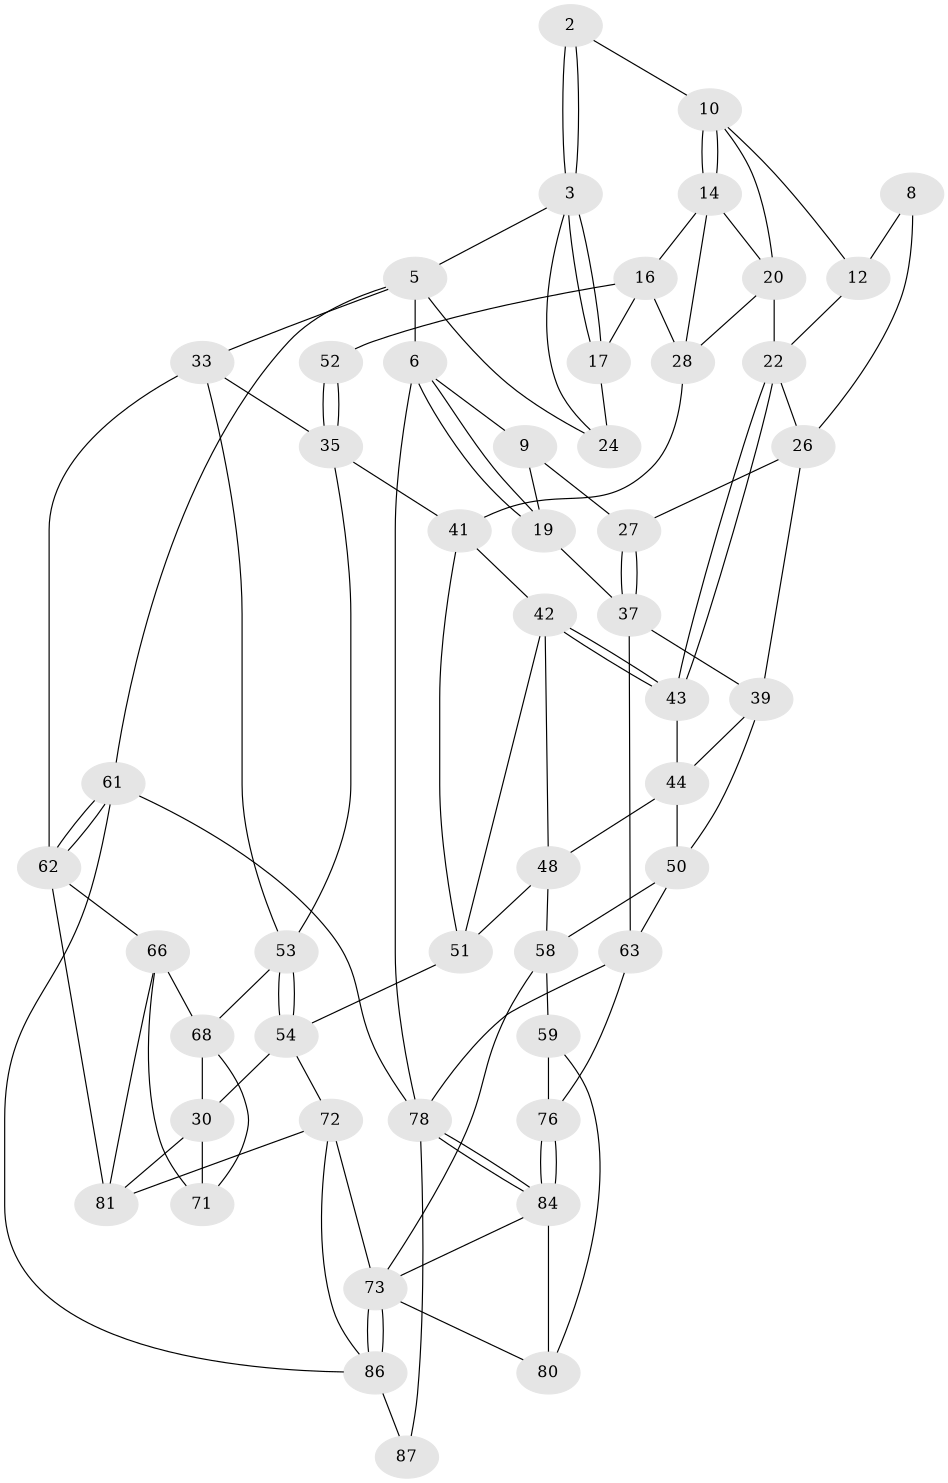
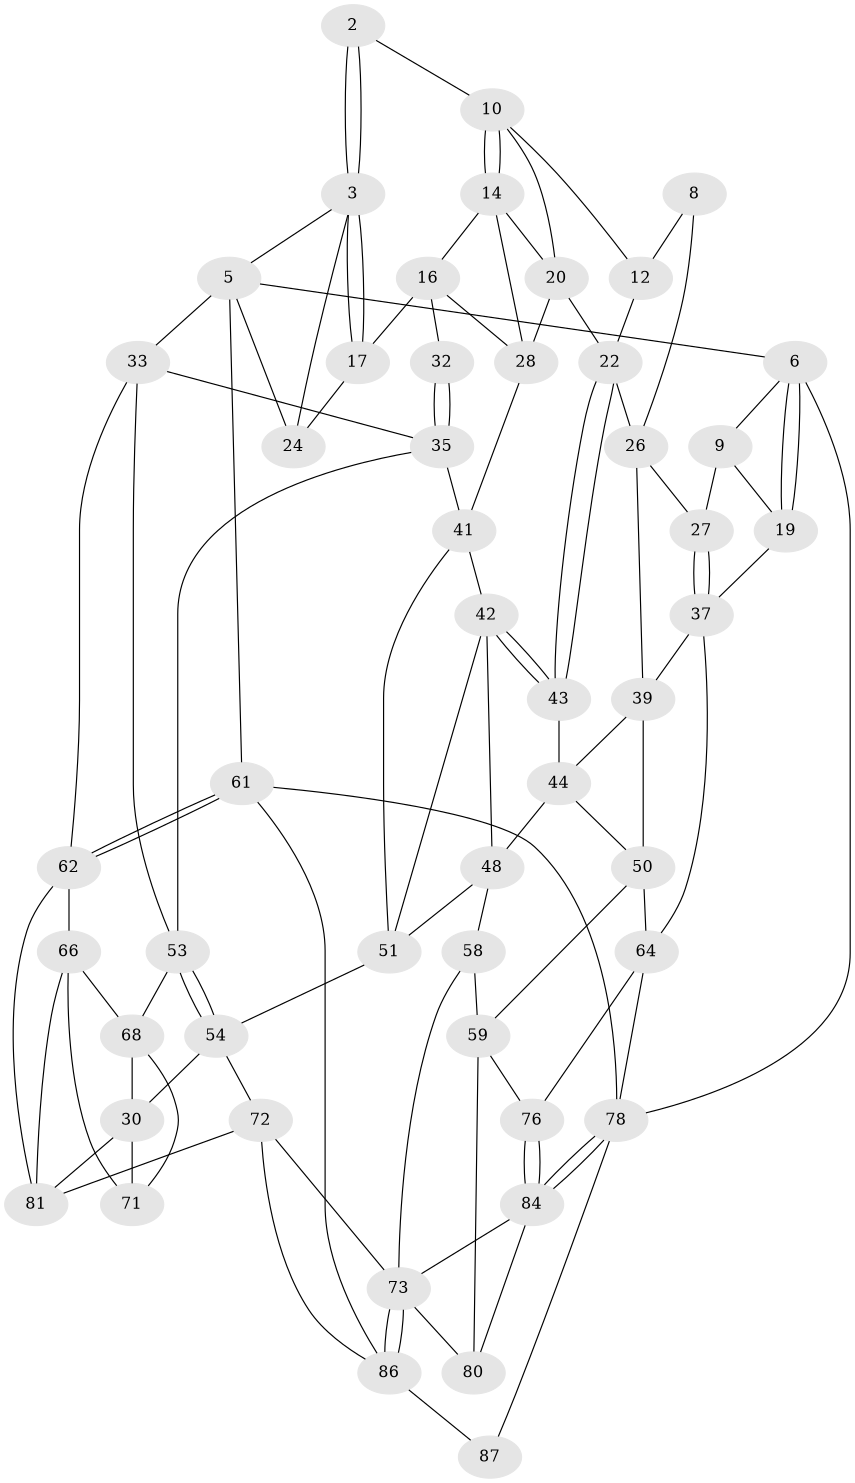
node "52": label "52" -> "32"
edge "50" -- "58": now "50" -- "59"
node "63": label "63" -> "64"
